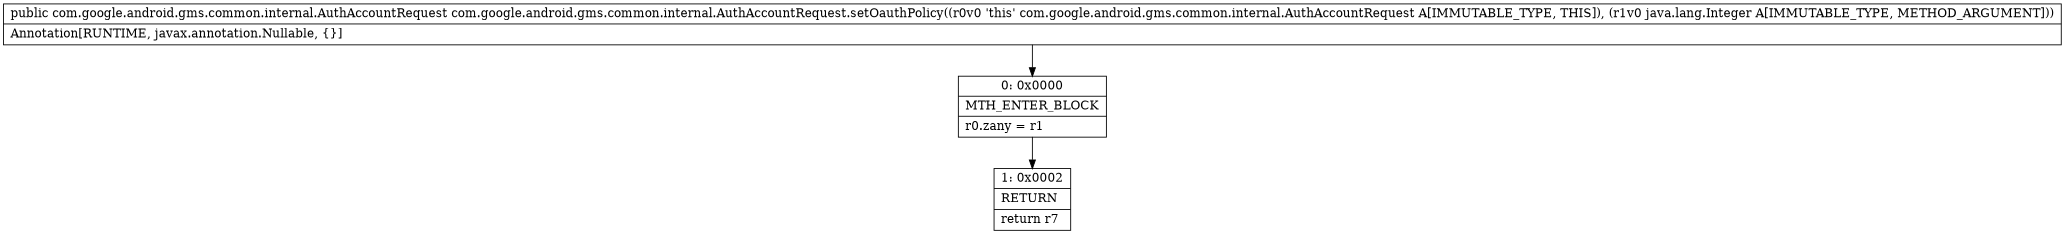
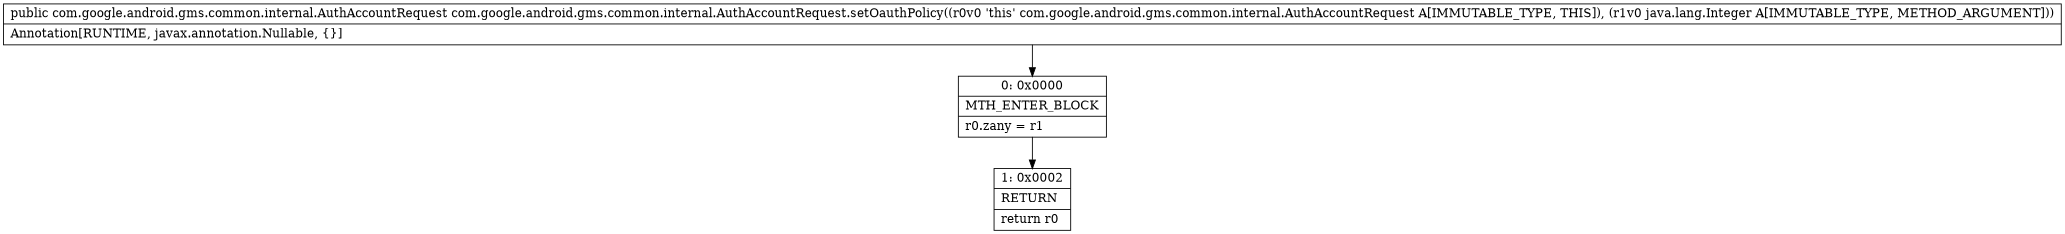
node "1: 0x0002": text "return r7" -> "return r0"
